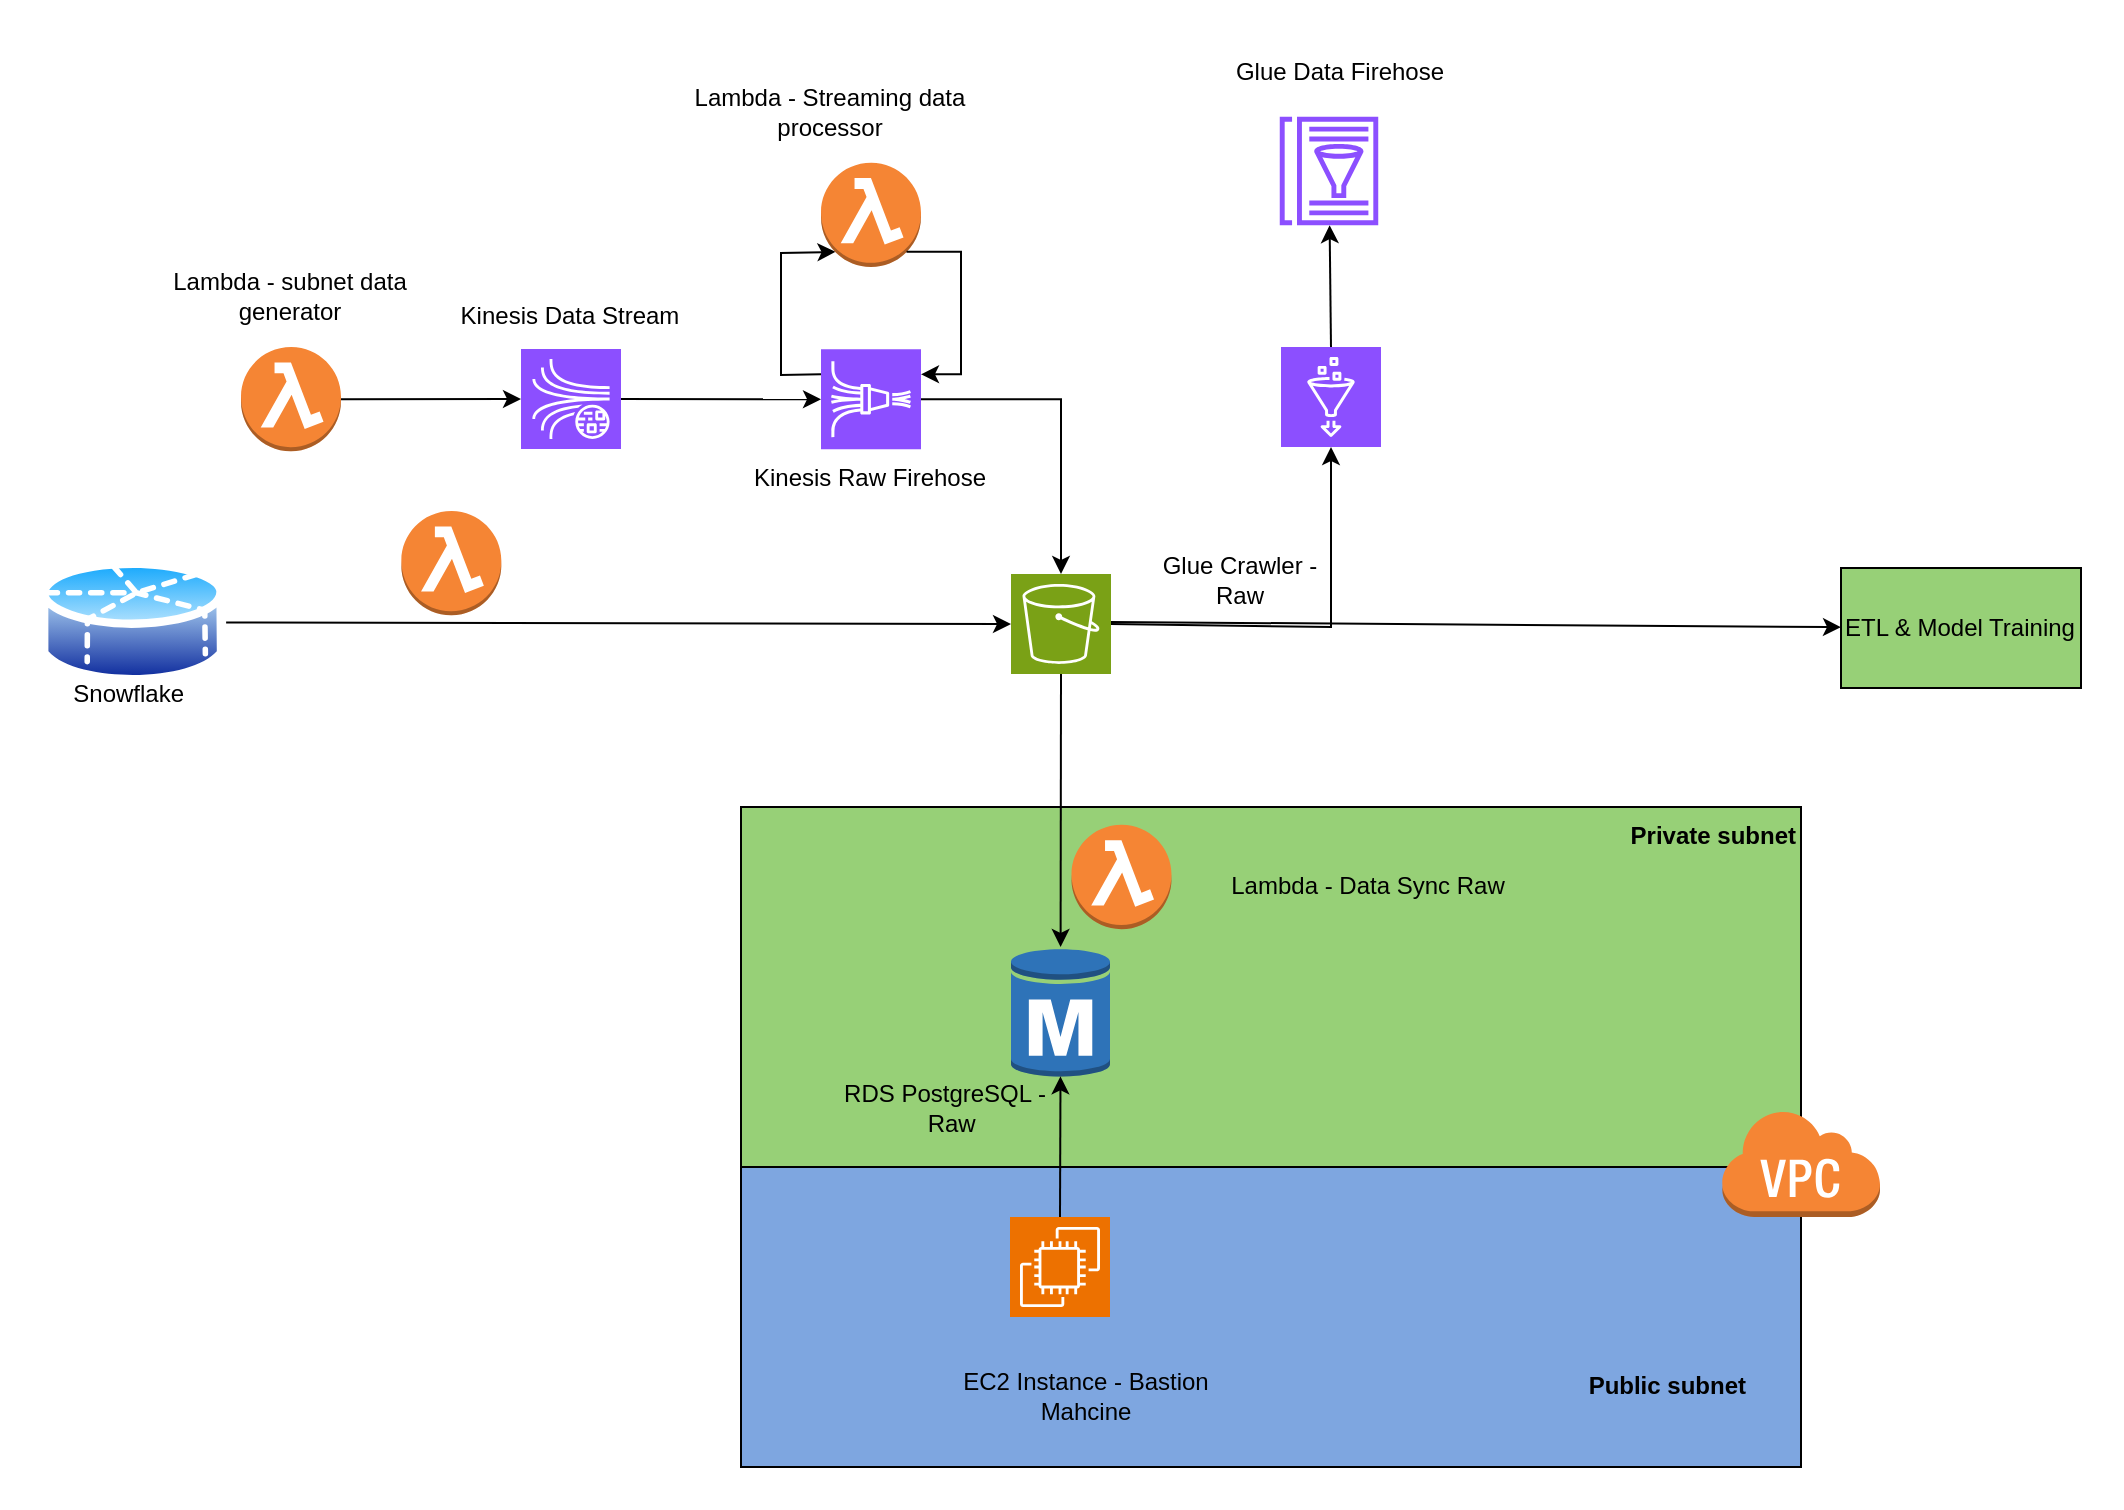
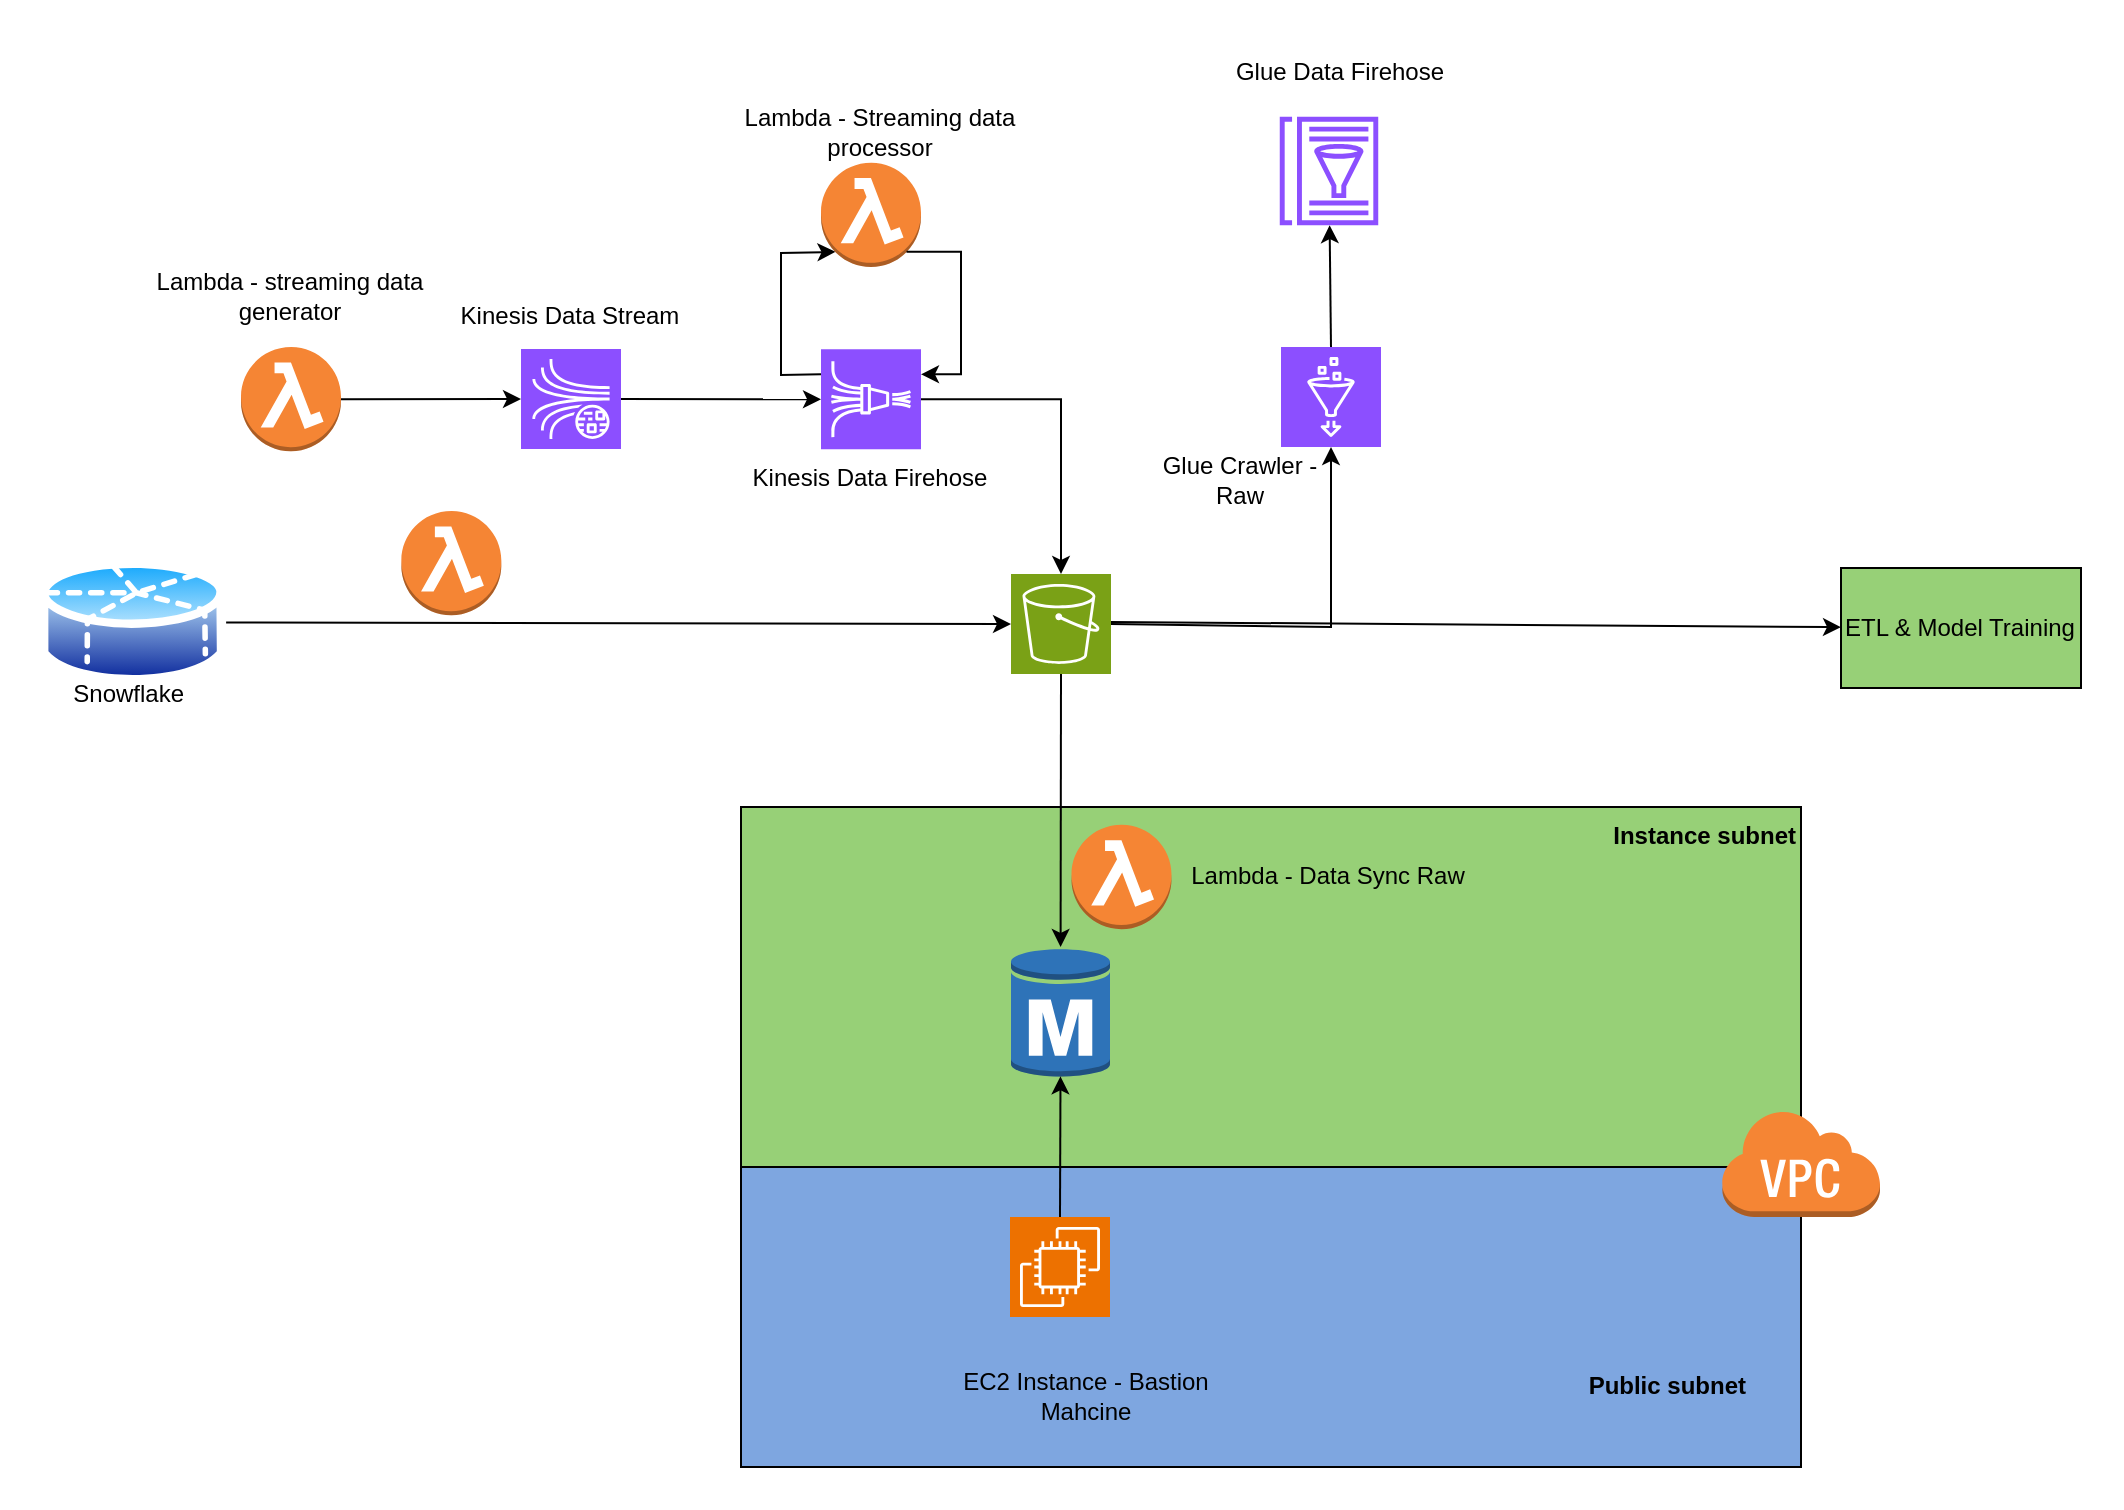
node "Lambda - Streaming data processor": moved (831, 113) -> (881, 133)
node "Lambda - subnet data generator": label "Lambda - subnet data generator" -> "Lambda - streaming data generator"
node "Kinesis Raw Firehose": label "Kinesis Raw Firehose" -> "Kinesis Data Firehose"
node "Glue Crawler - Raw": moved (1241, 581) -> (1241, 481)
node "Private subnet": label "Private subnet" -> "Instance subnet"
node "Lambda - Data Sync Raw": moved (1369, 887) -> (1329, 877)
node "RDS PostgreSQL - Raw": removed
